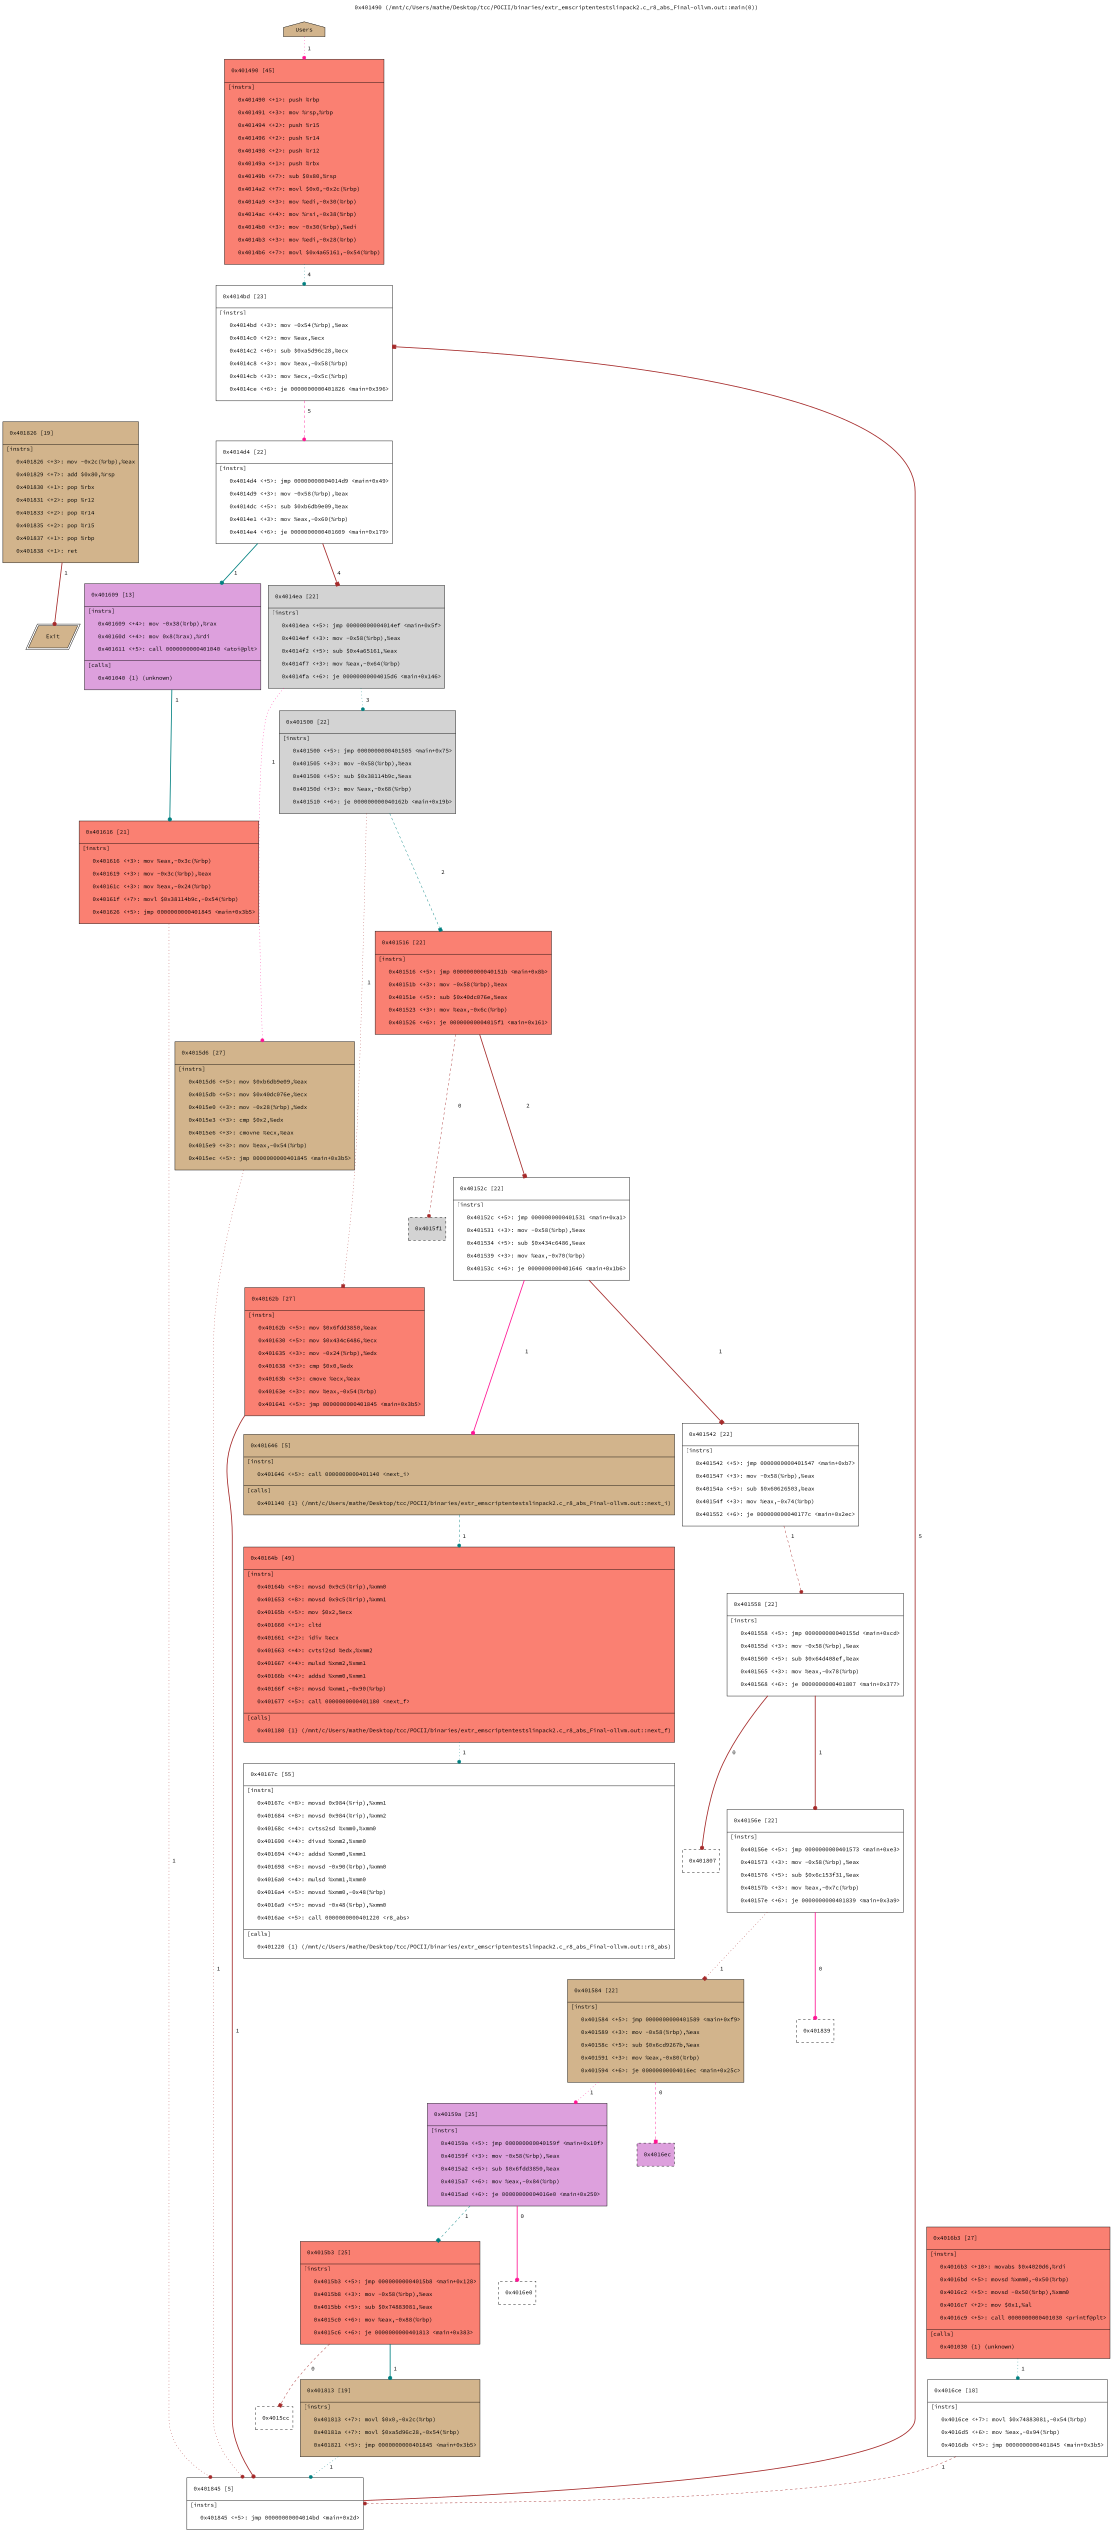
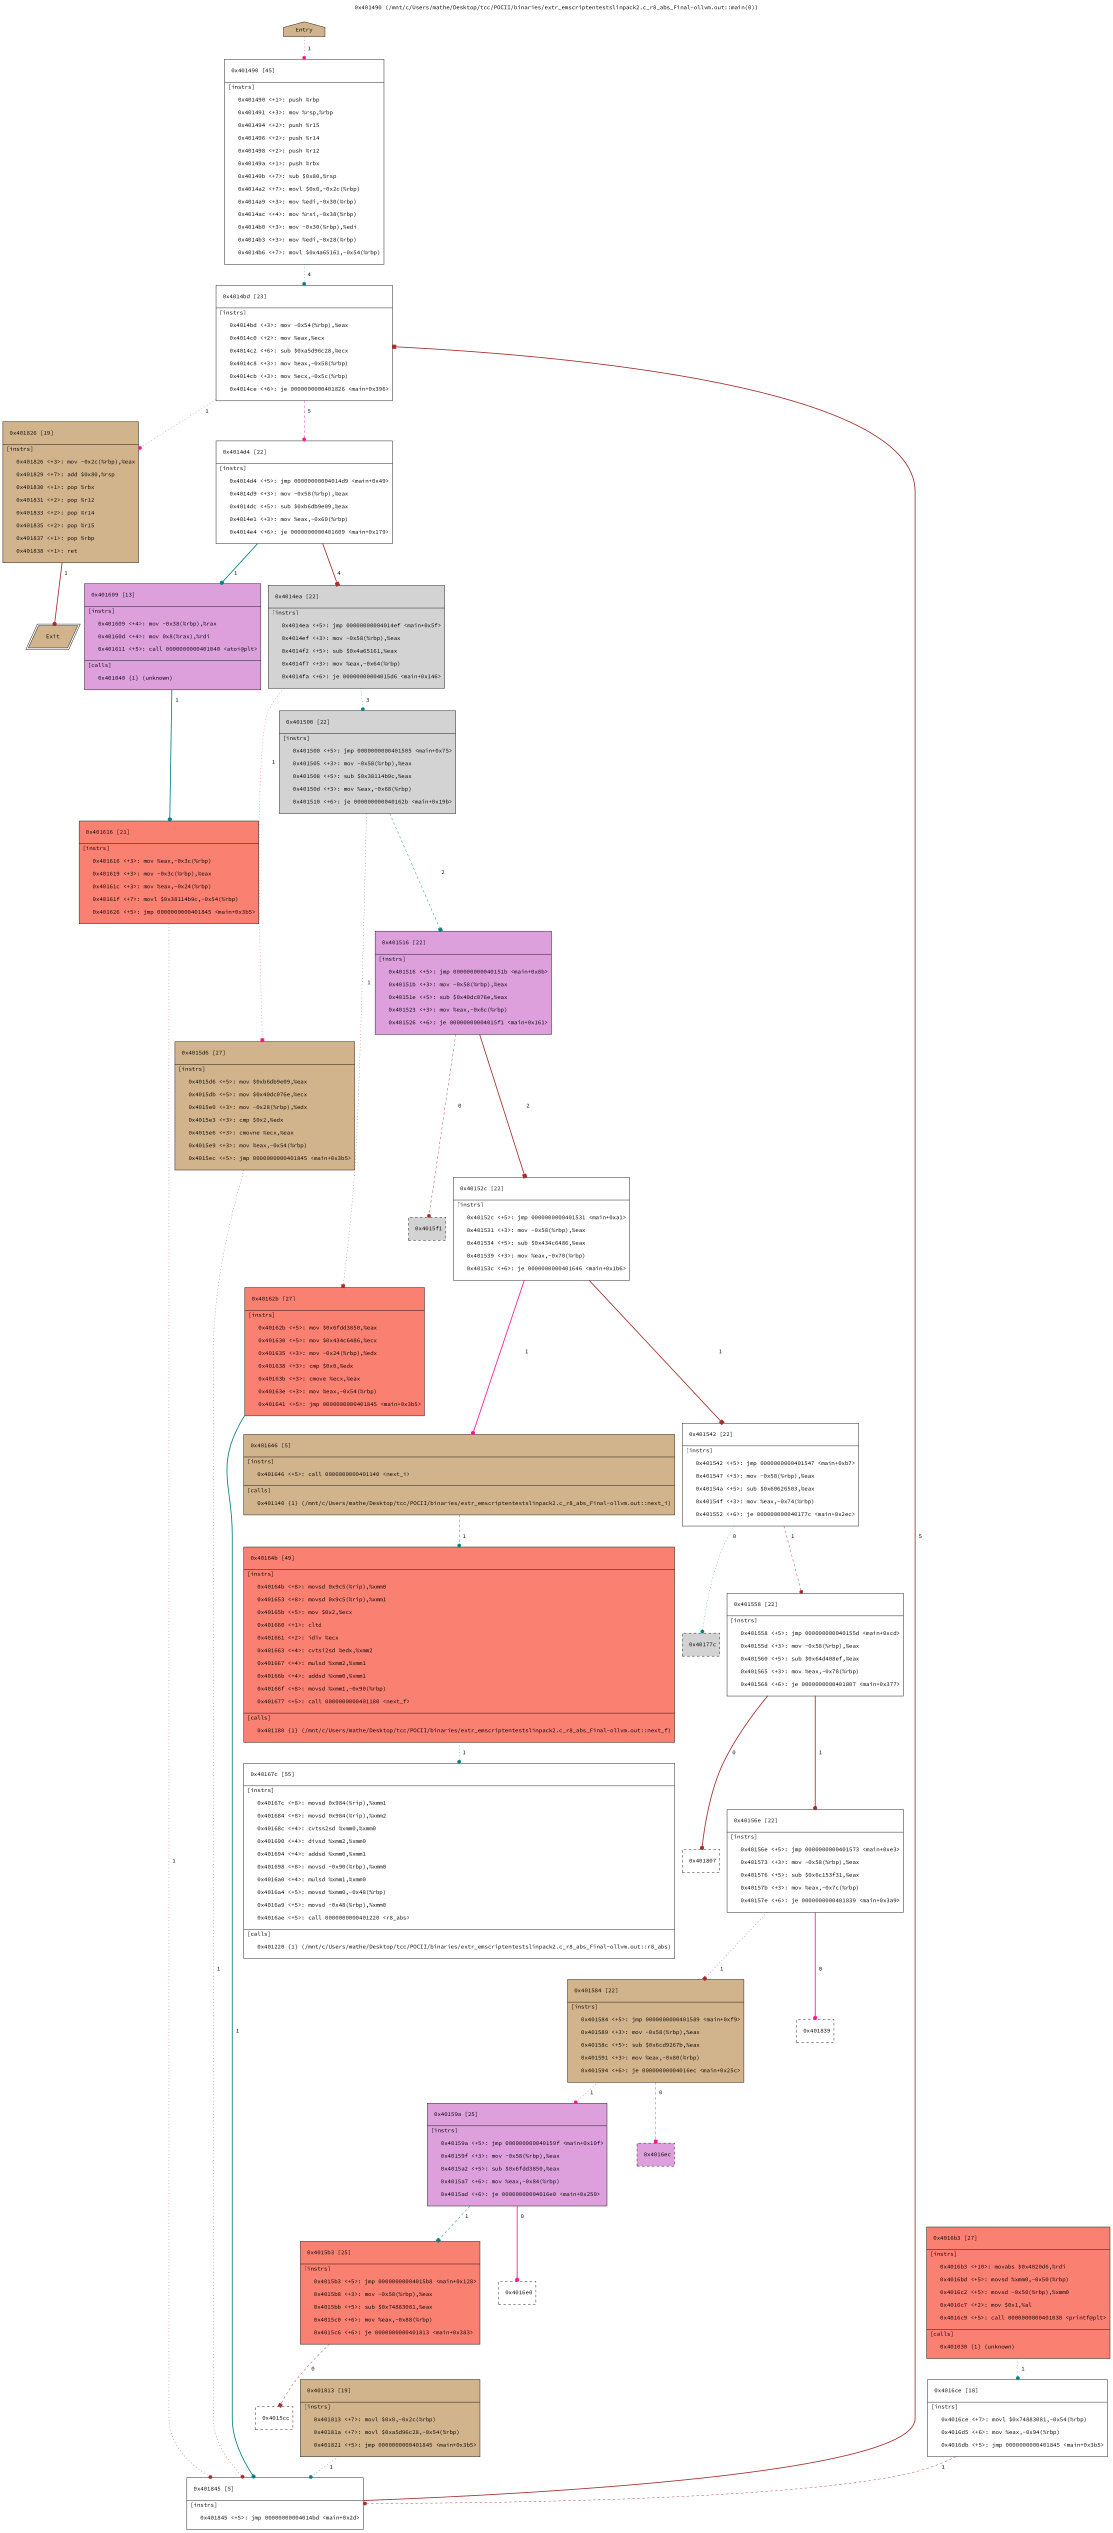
node "Users": label "Users" -> "Entry"
node "0x401490 [45]": fillcolor salmon -> white
edge "0x4014bd [23]" -> "0x401826 [19]": added, label "1"
edge "0x4014ea [22]" -> "0x4015d6 [27]": arrowhead dot -> box
node "0x401516 [22]": fillcolor salmon -> plum
node "0x40177c": added
edge "0x40162b [27]" -> "0x401845 [5]": color brown -> teal
edge "0x4015b3 [25]" -> "0x401813 [19]": removed, label "1"
